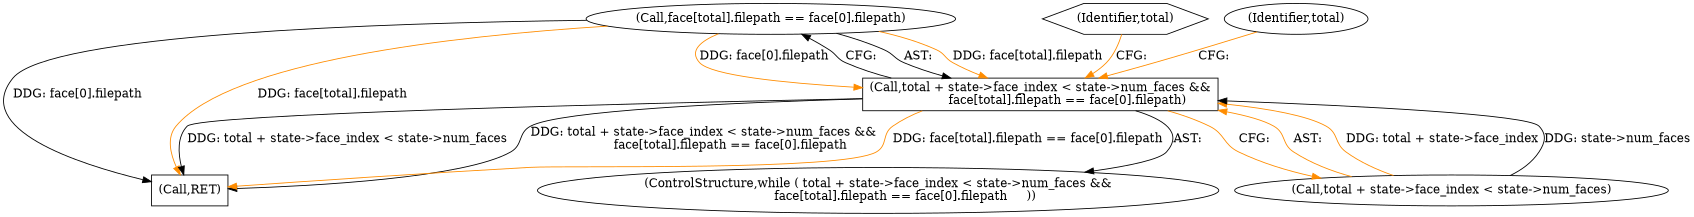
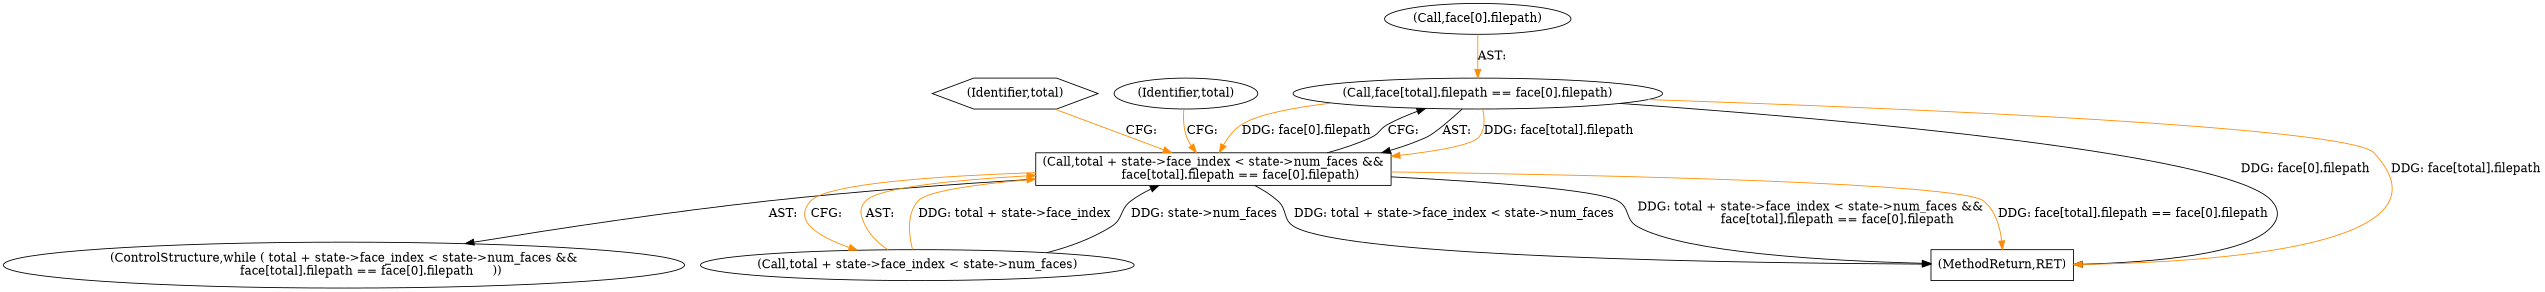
node "(Call,face[0].filepath)": added
node "(Call,RET)": label "(Call,RET)" -> "(MethodReturn,RET)"
